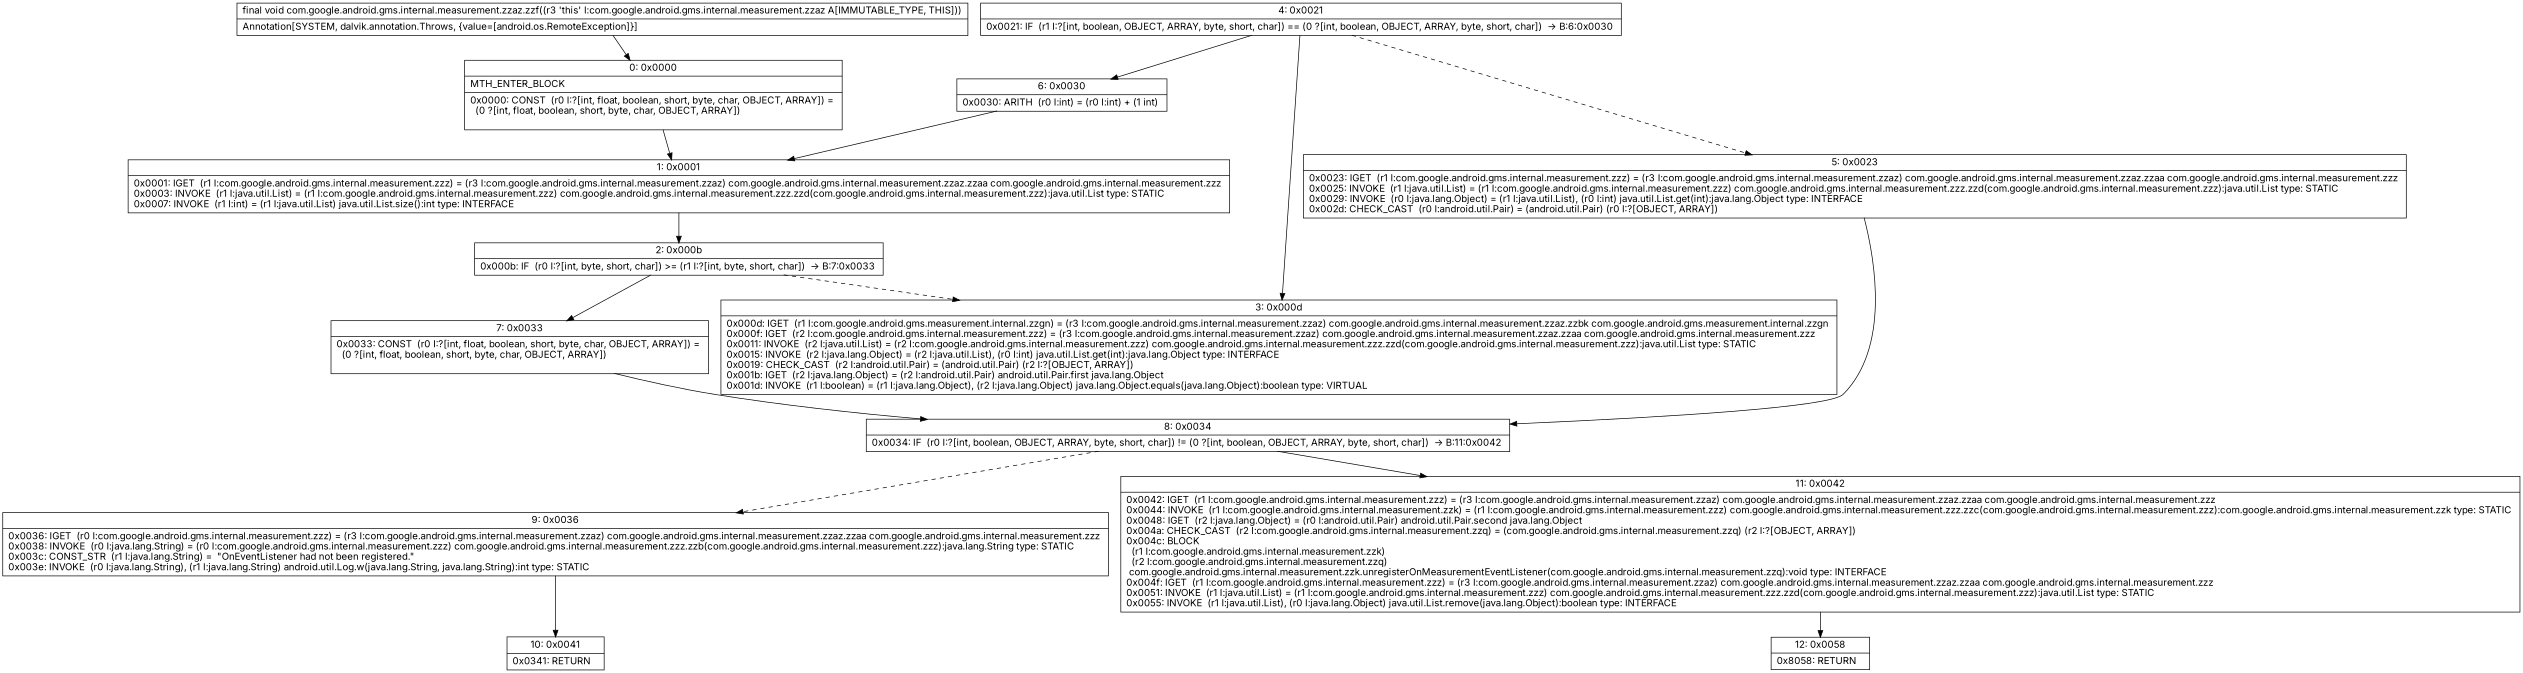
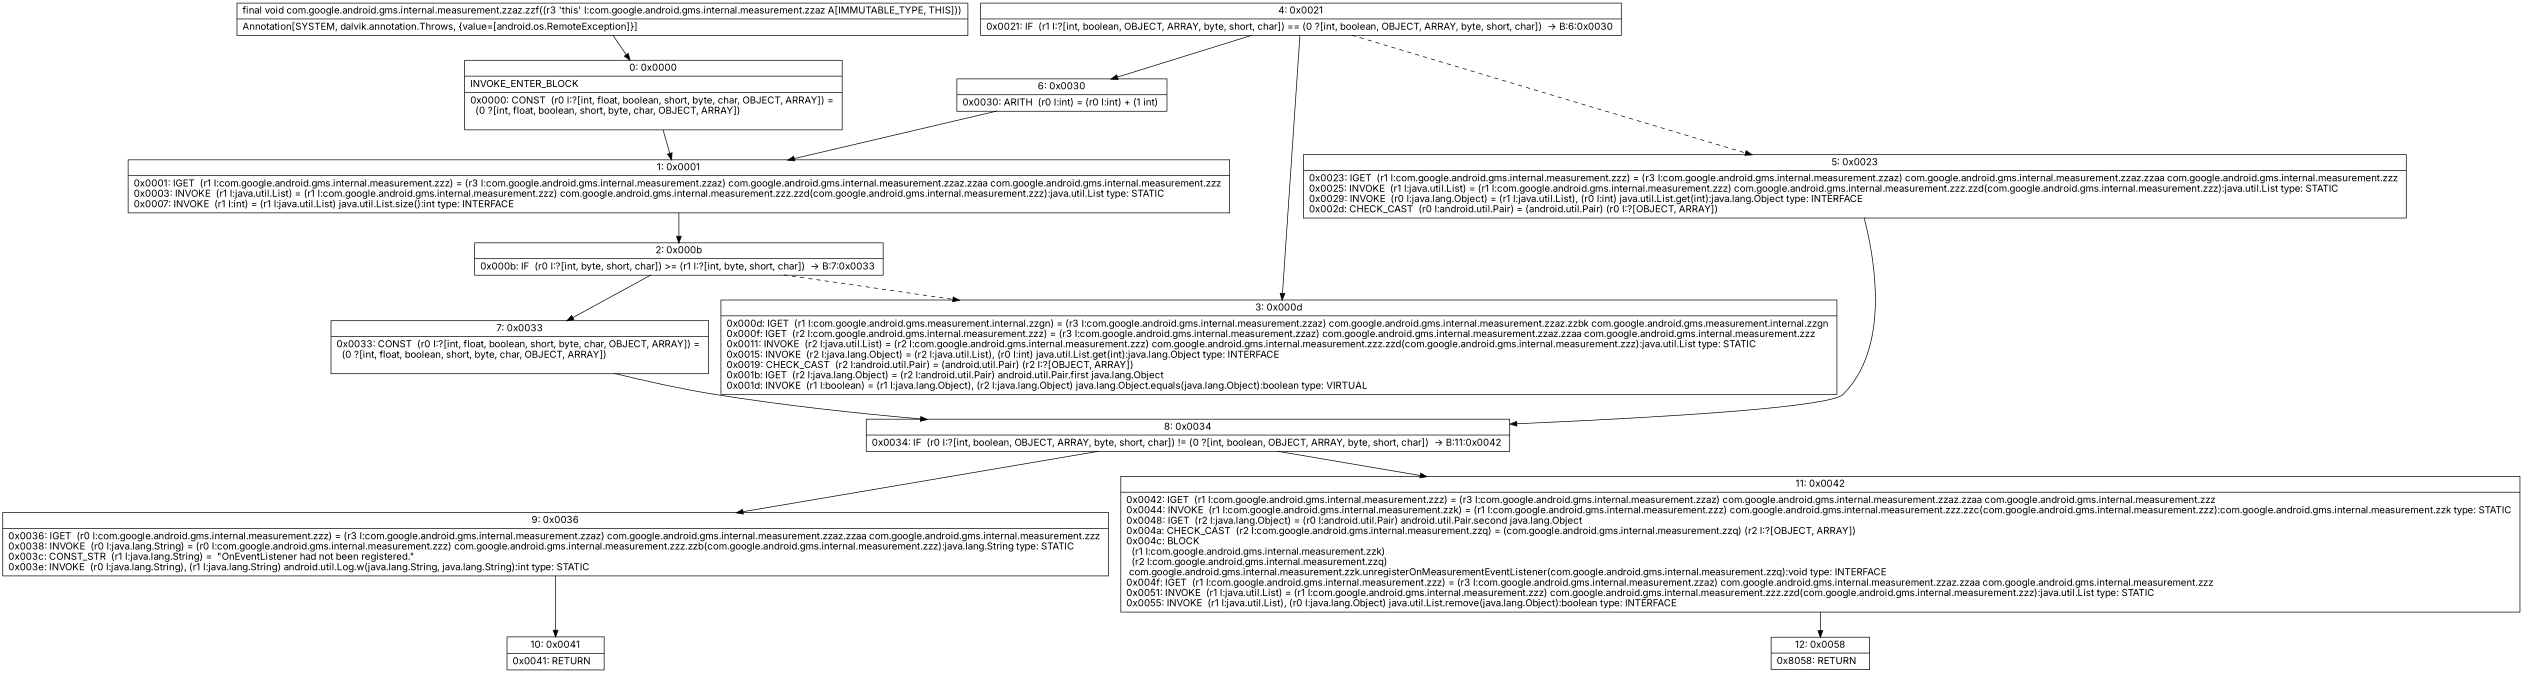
node "0: 0x0000": text "MTH_ENTER_BLOCK" -> "INVOKE_ENTER_BLOCK"
edge "8: 0x0034" -> "9: 0x0036": style dashed -> solid
node "10: 0x0041": text "0x0341: RETURN" -> "0x0041: RETURN"
